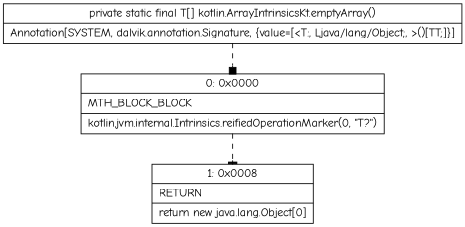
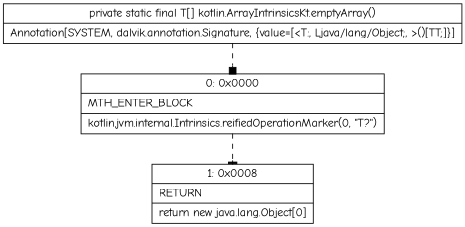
node "0: 0x0000": text "MTH_BLOCK_BLOCK" -> "MTH_ENTER_BLOCK"
